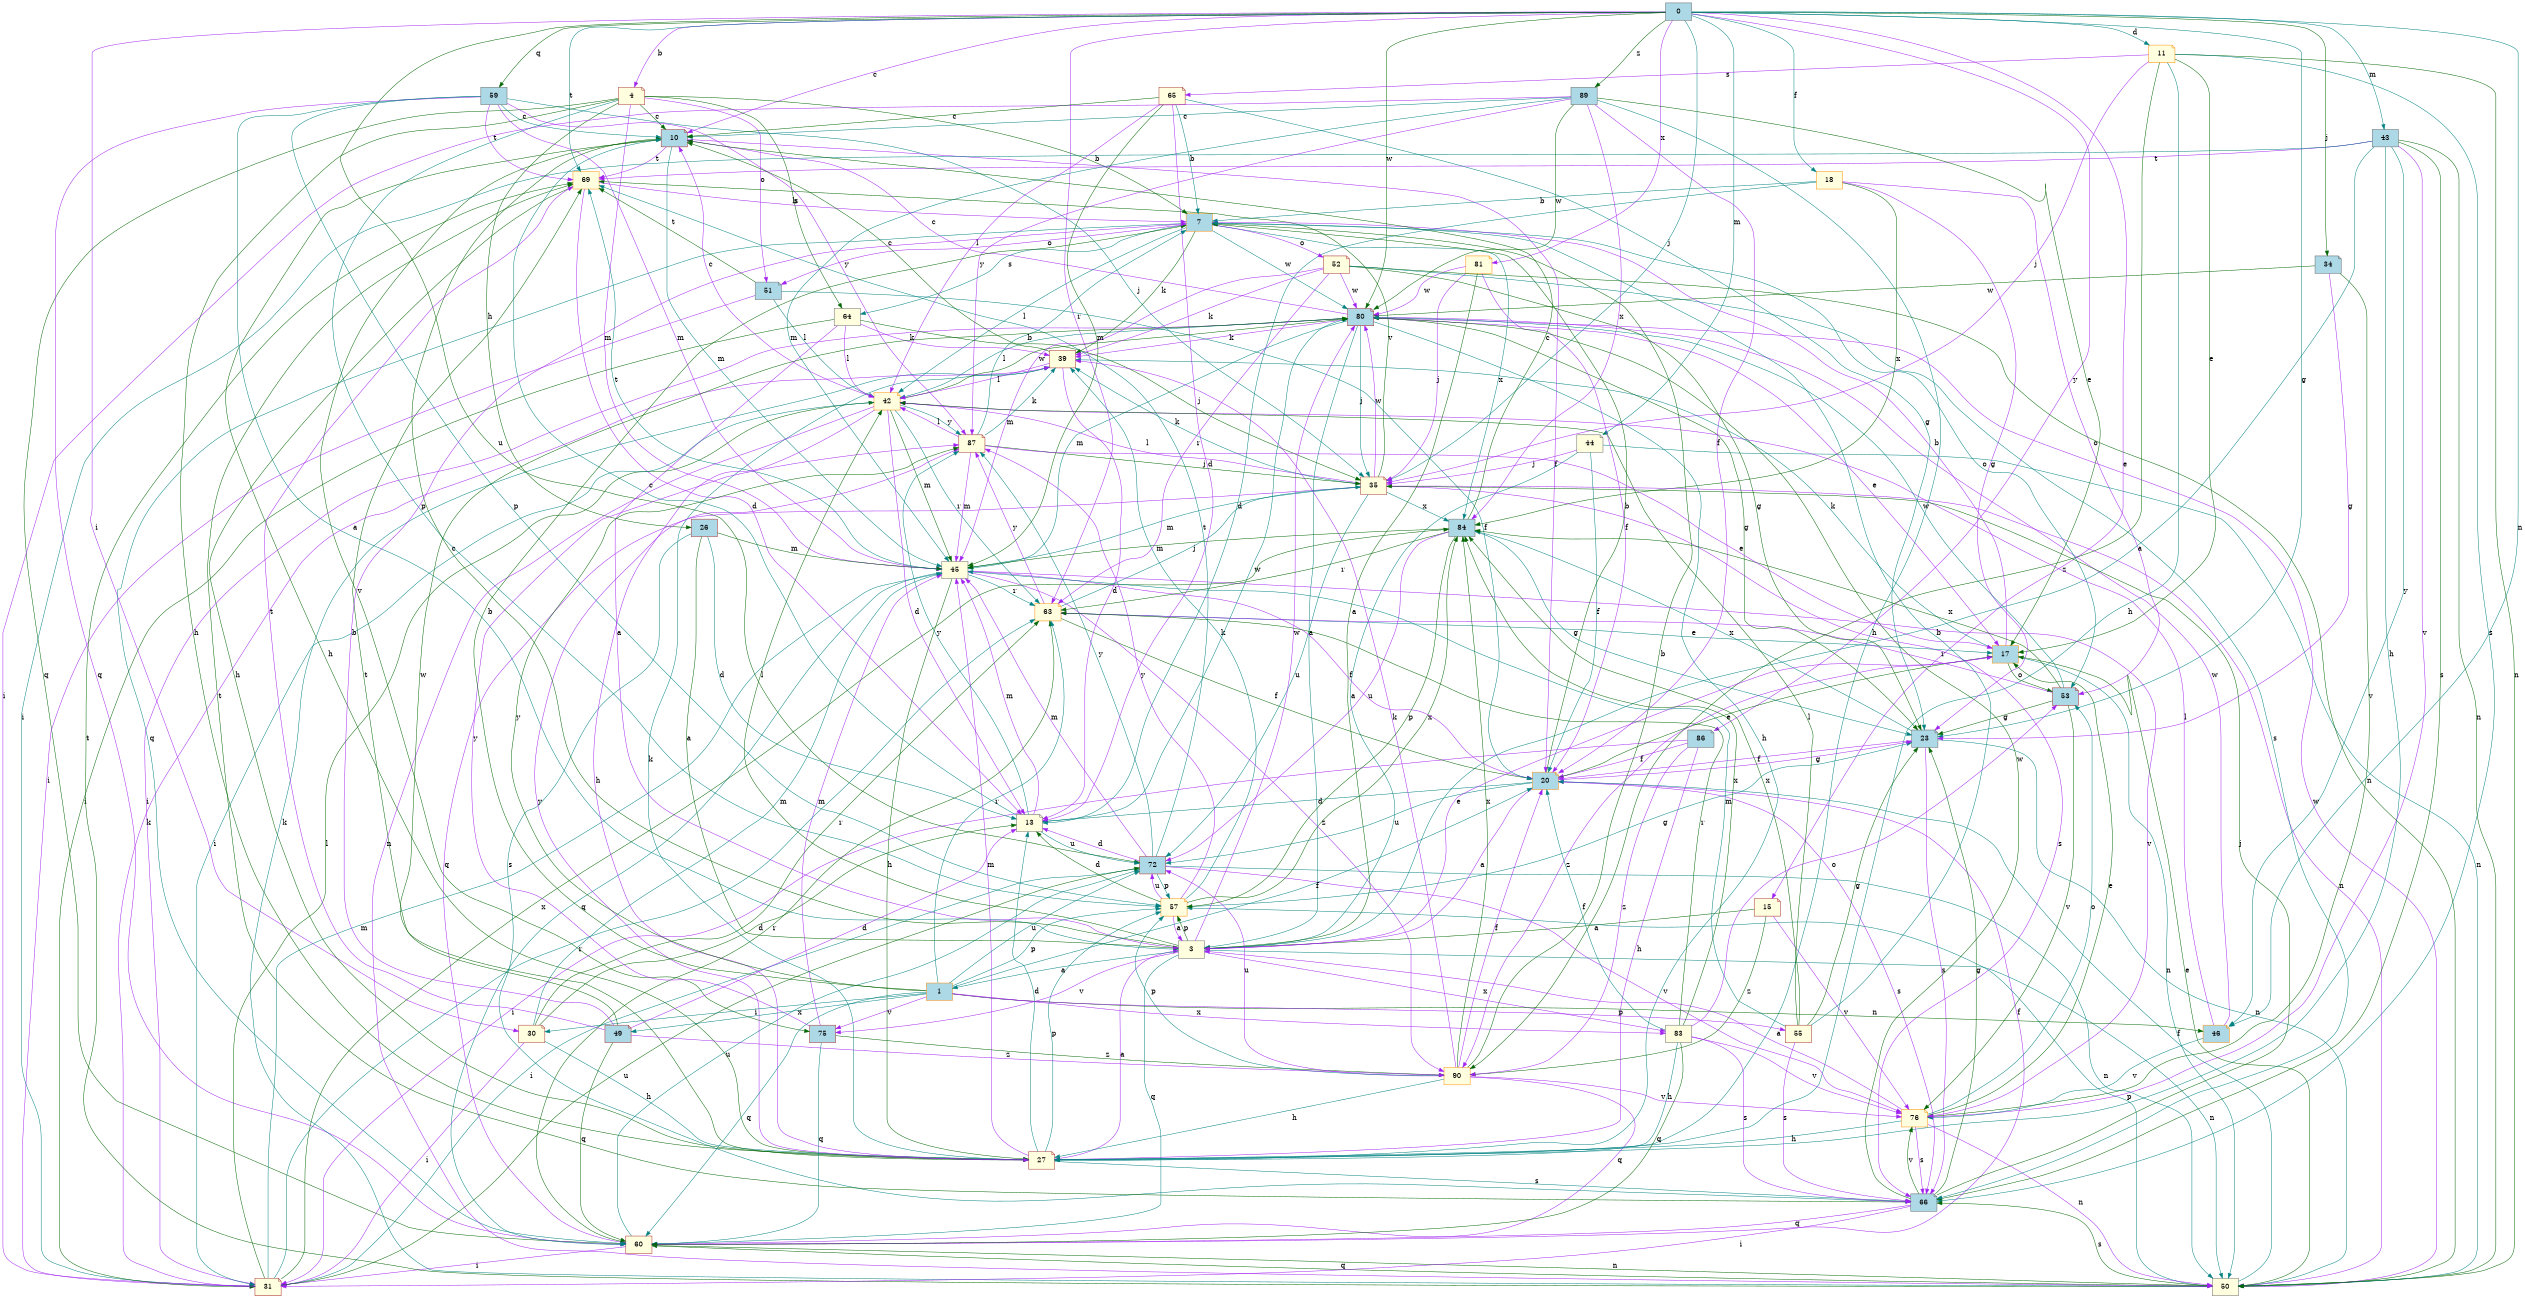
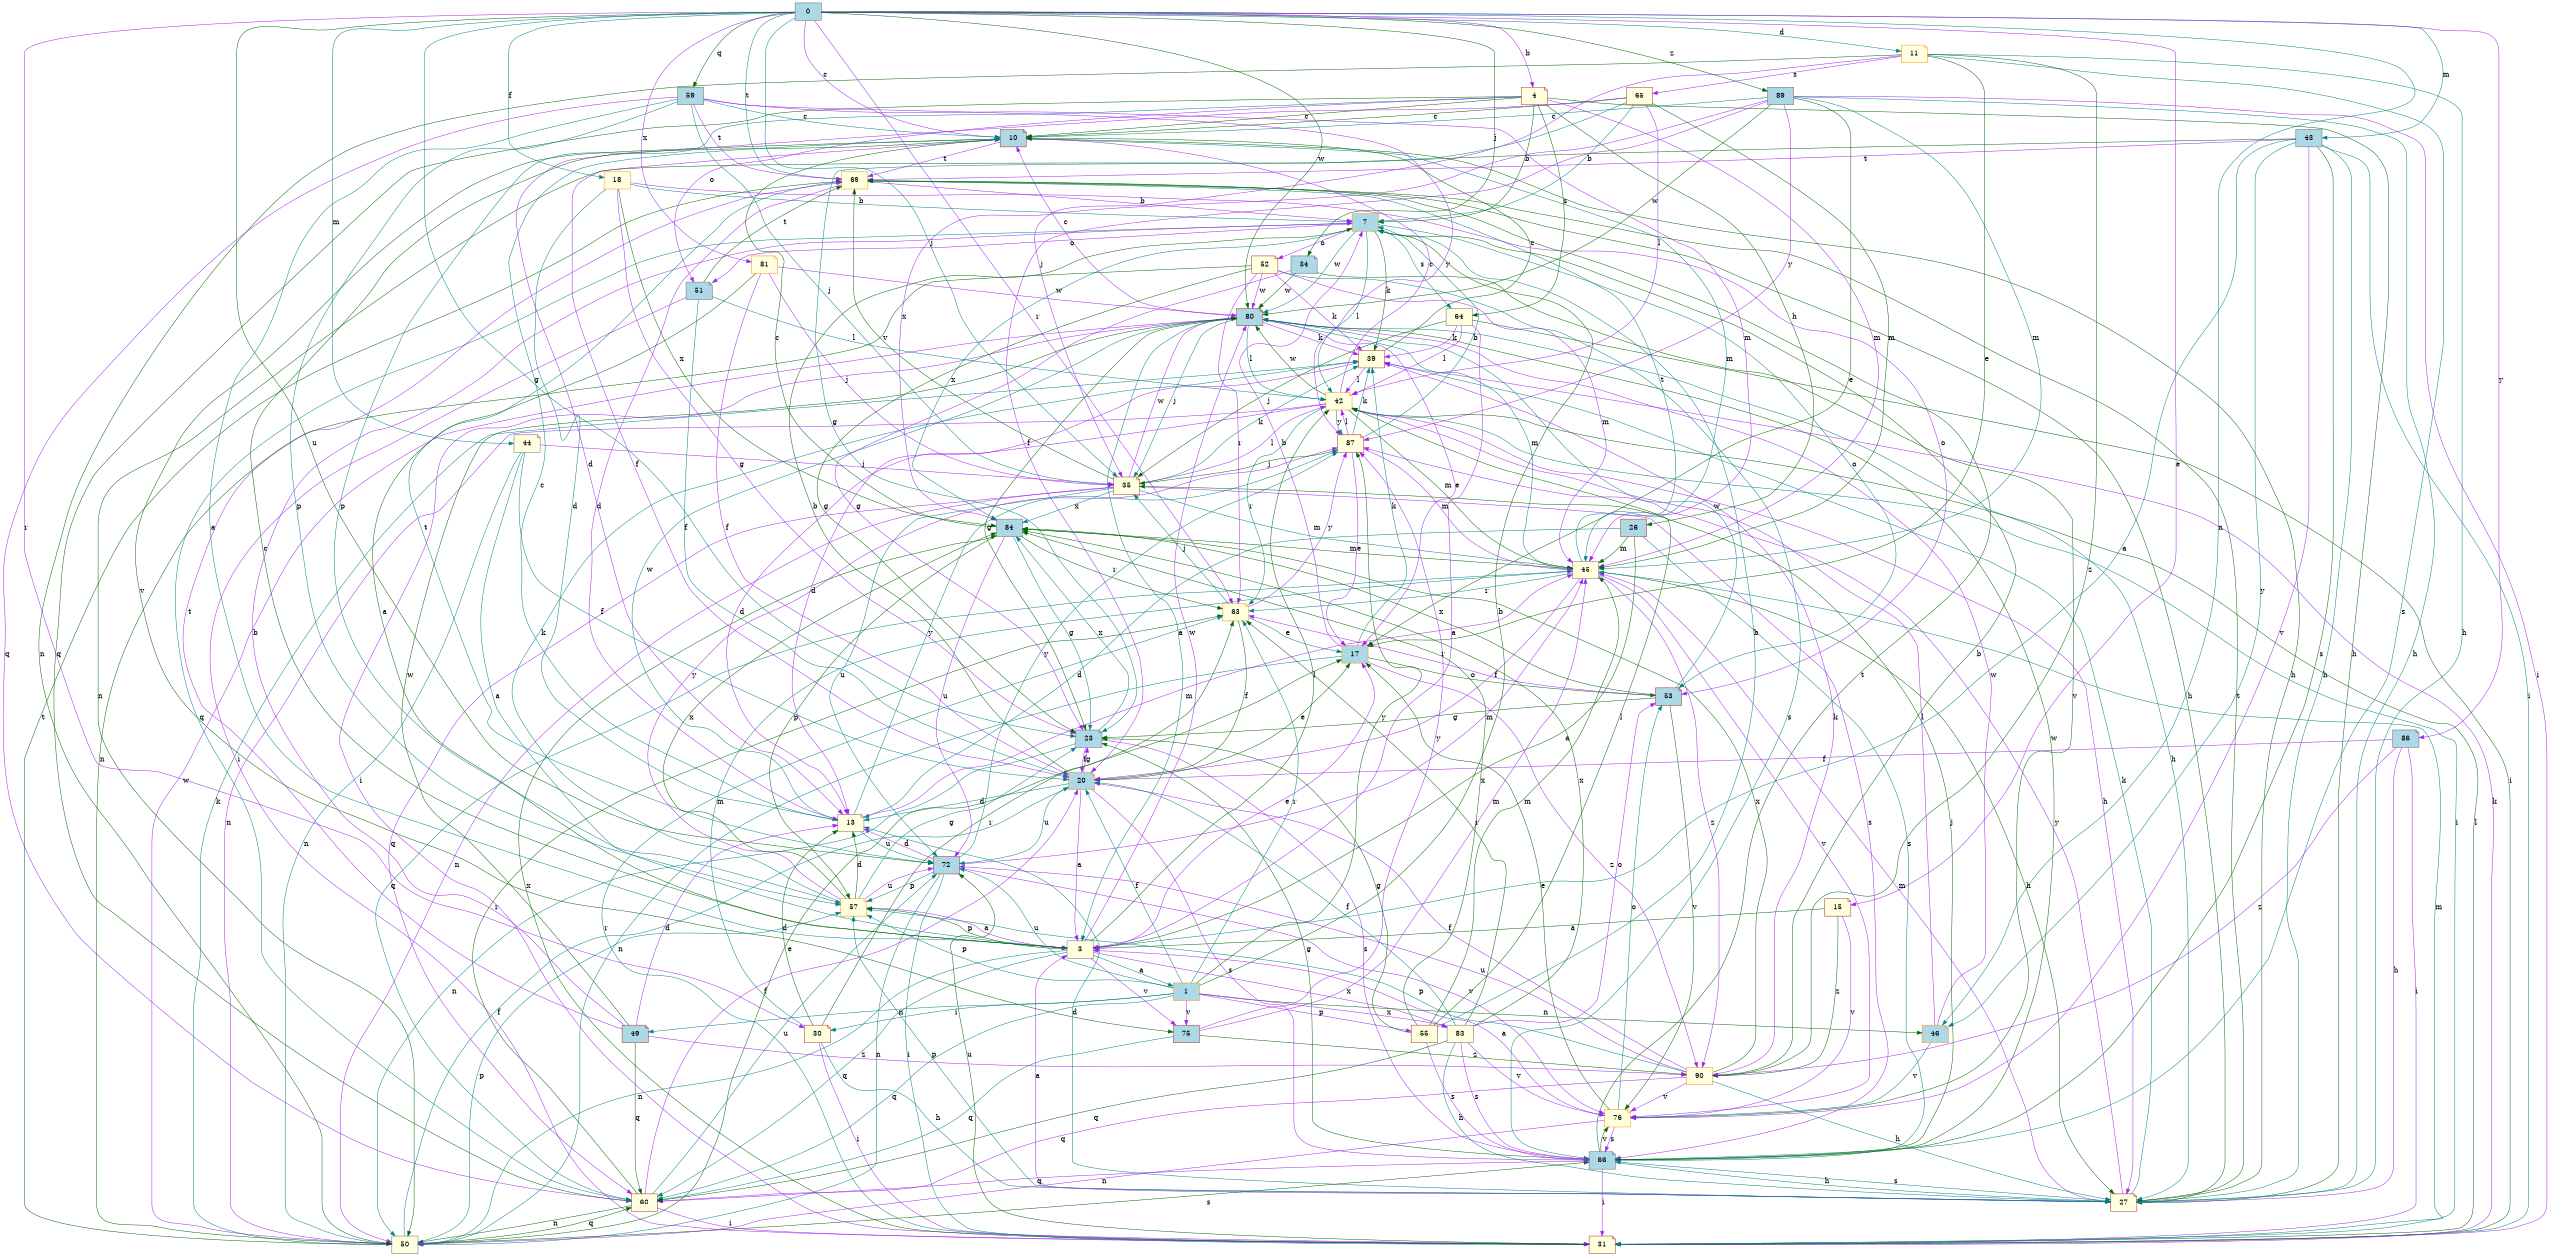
node "65": shape note -> box
edge "0" -> "30": label "i" -> "r"
edge "55" -> "45": color teal -> darkgreen
edge "1" -> "49": label "x" -> "n"
edge "76" -> "27": now "66" -> "27"
